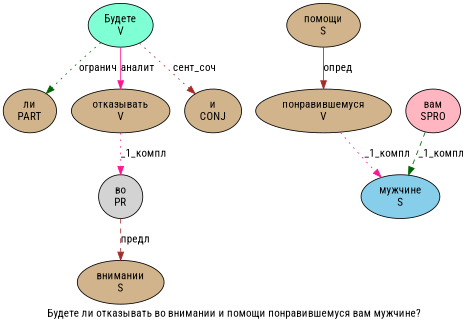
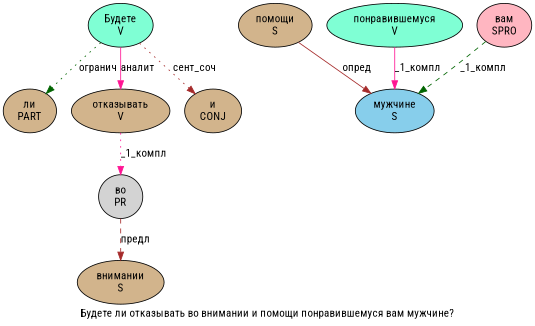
edge "помощи S" -> "понравившемуся V": now "помощи S" -> "мужчине S"
node "понравившемуся V": fillcolor tan -> aquamarine
edge "понравившемуся V" -> "мужчине S": style dotted -> solid
